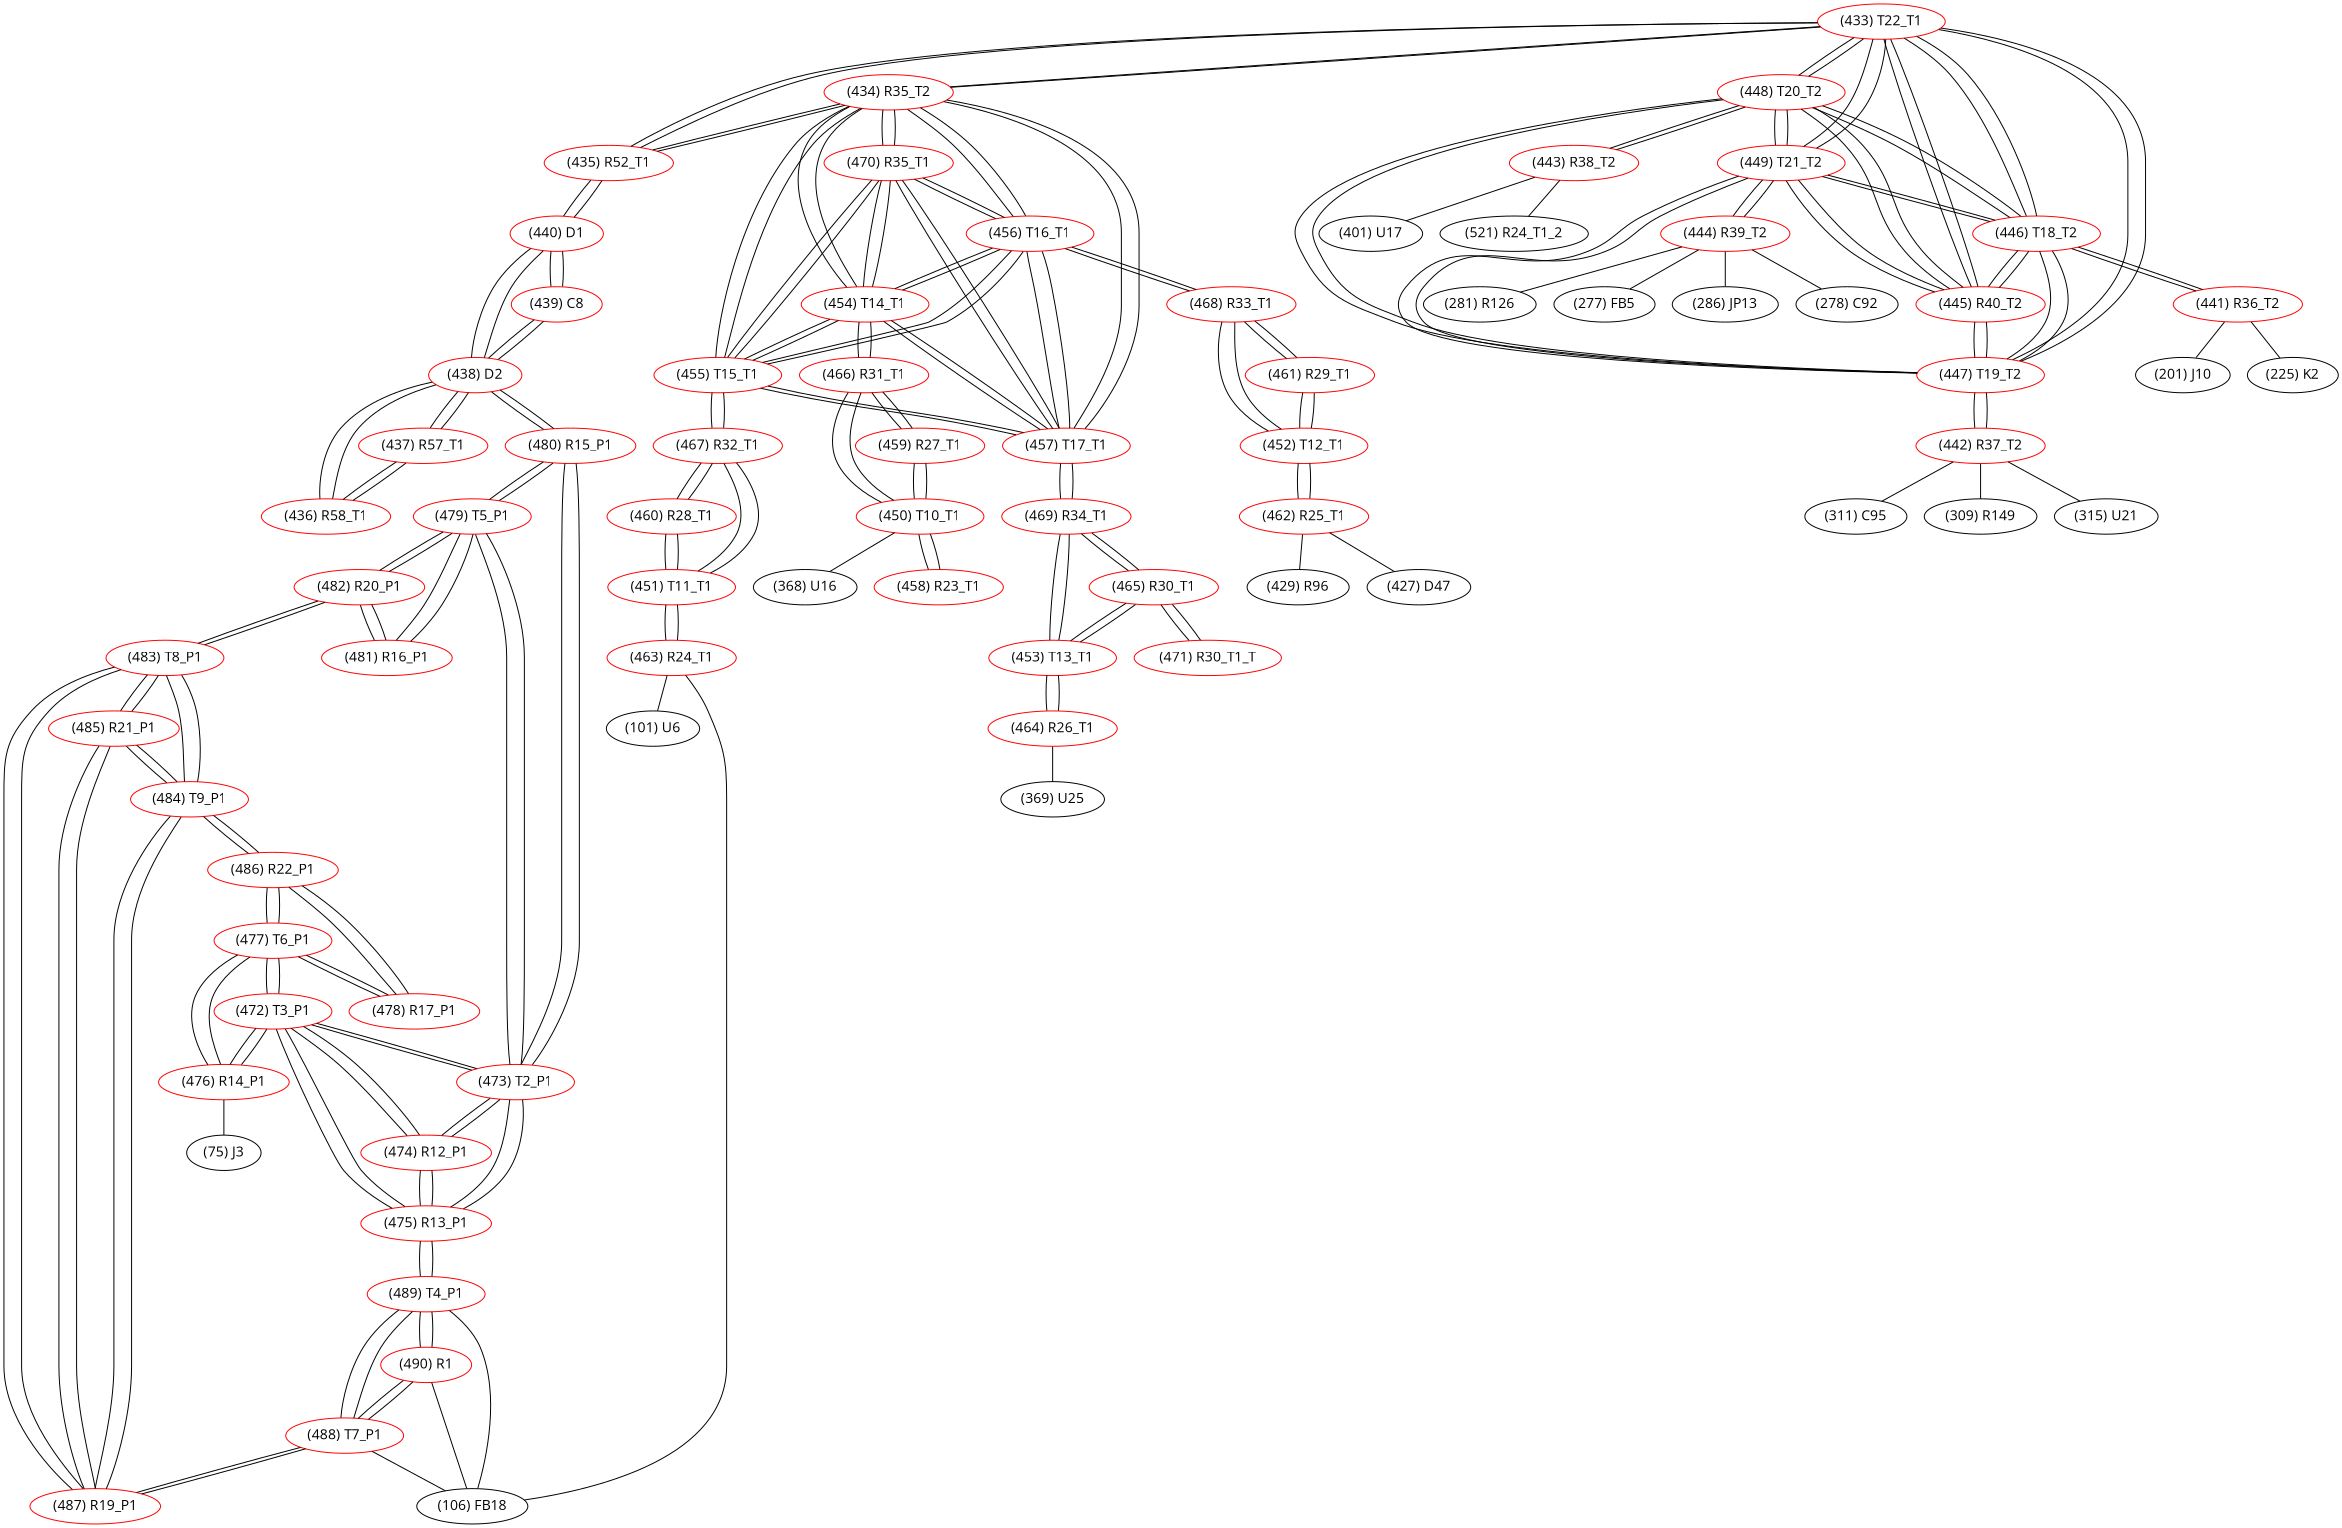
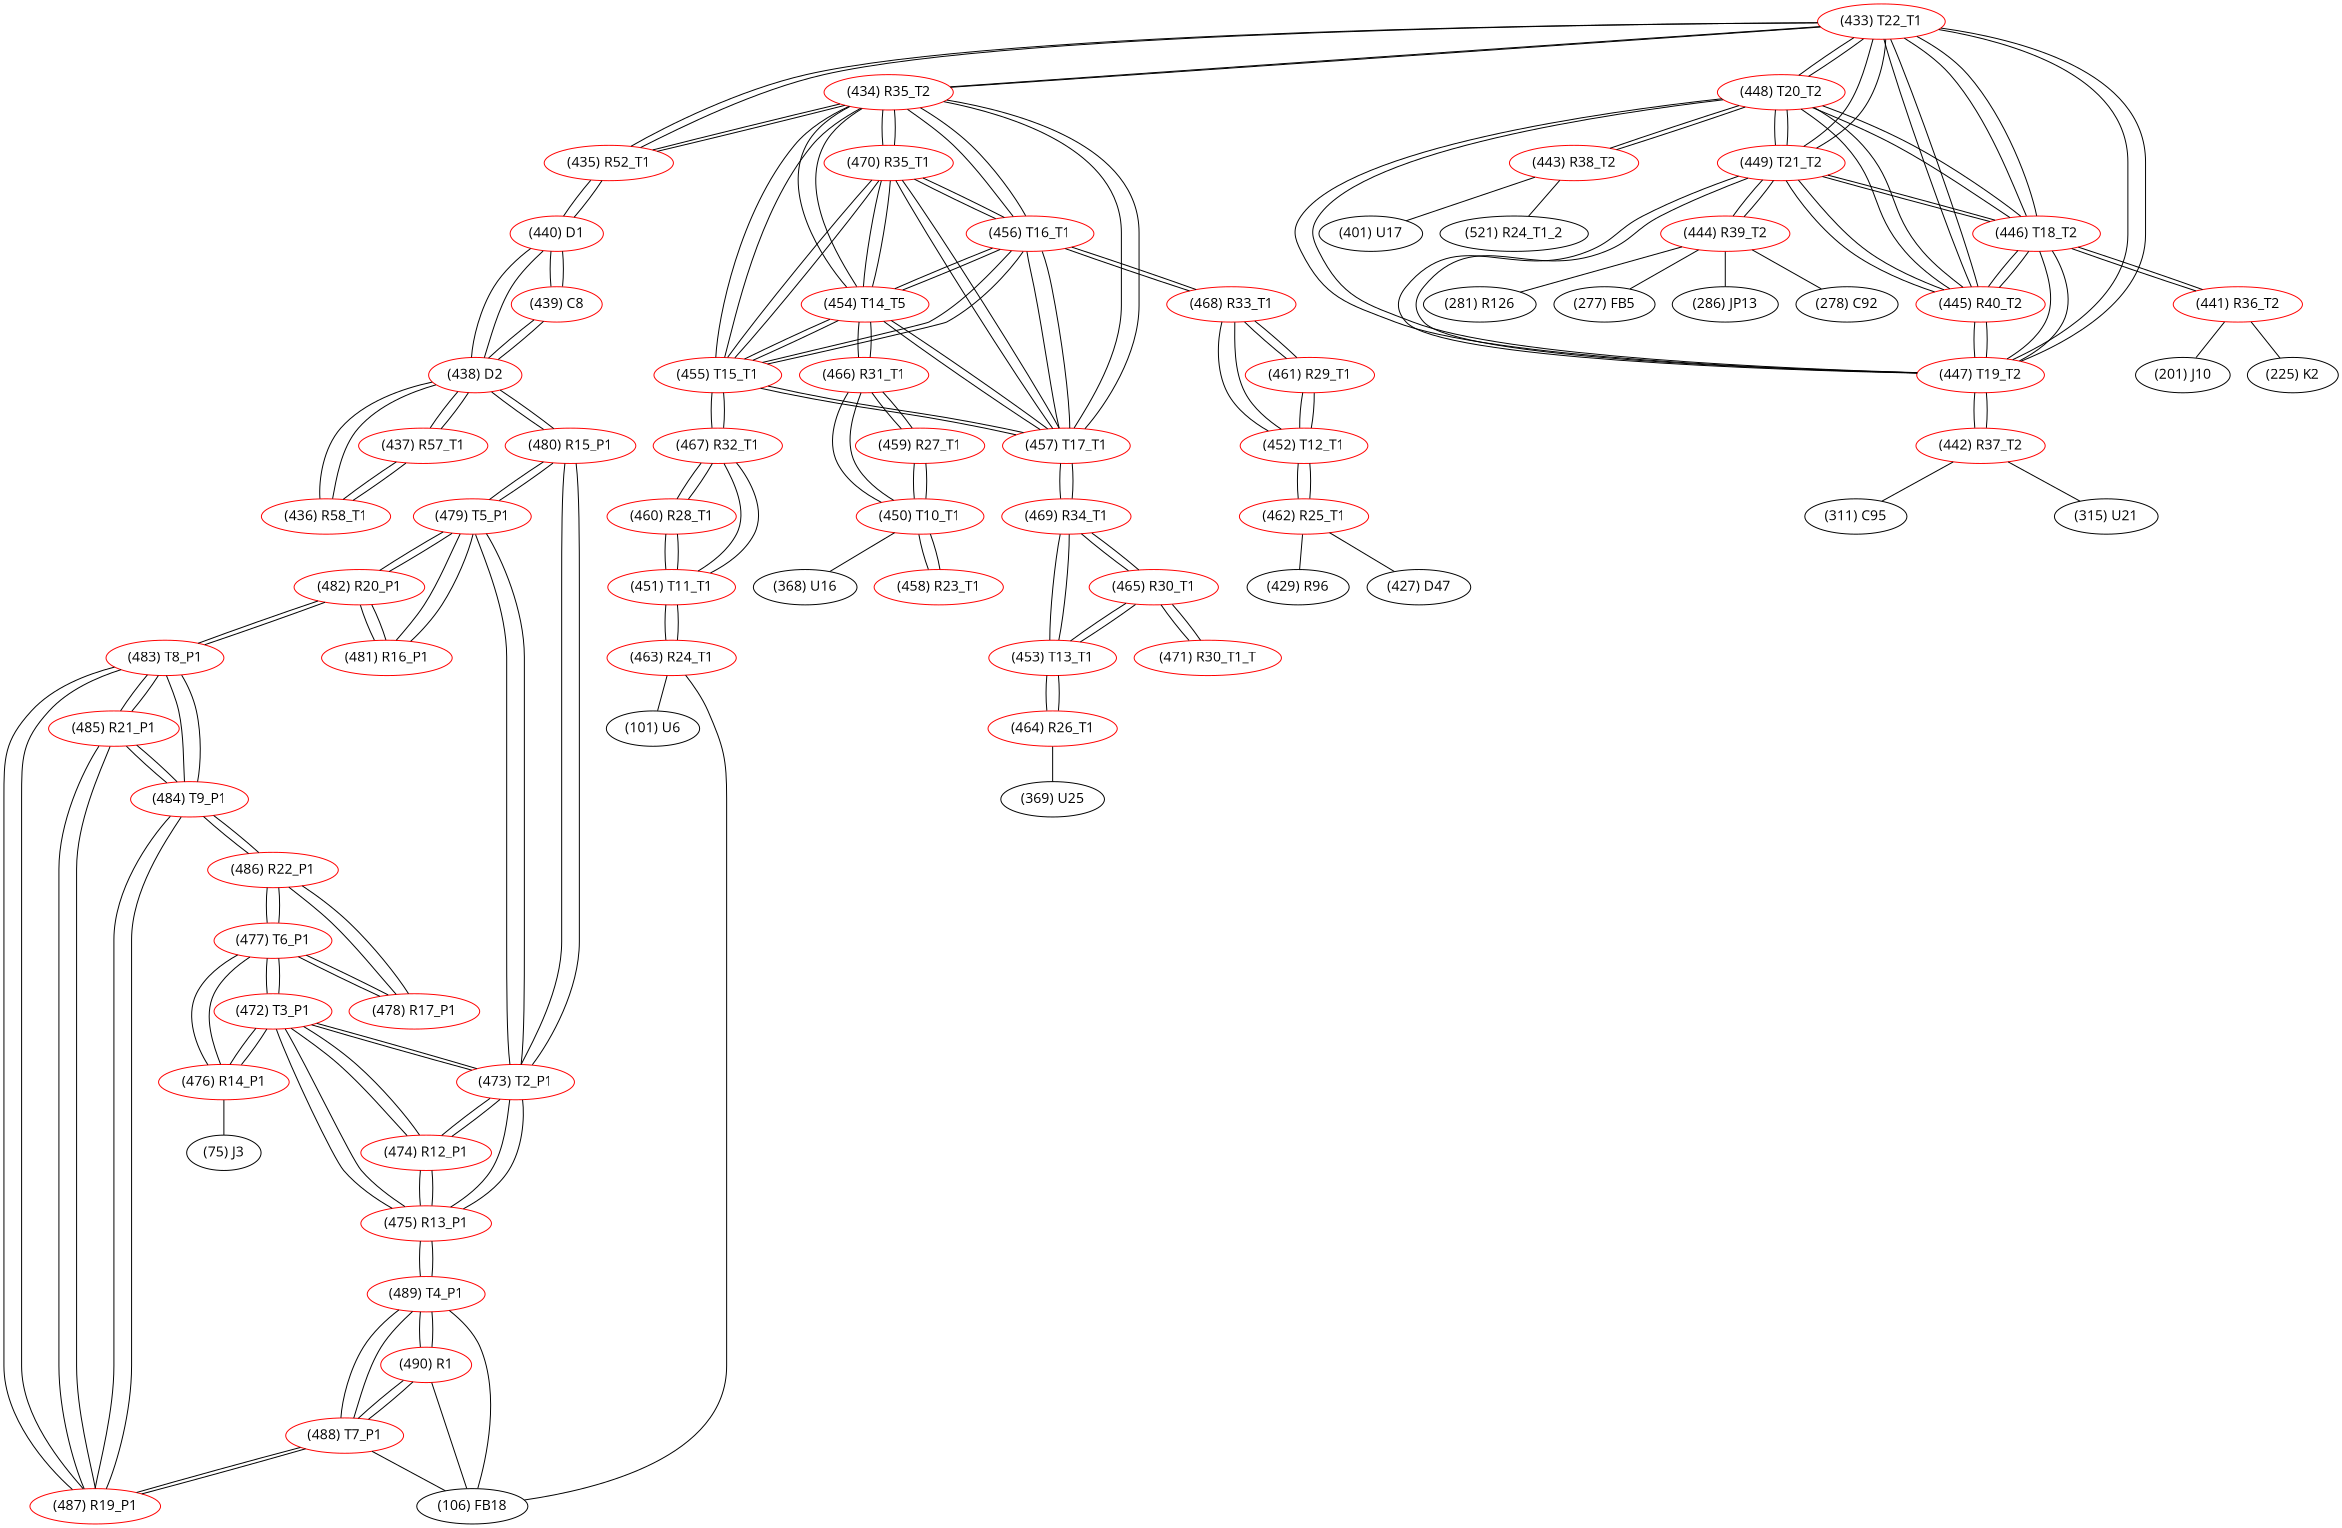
node "(454) T14_T1": label "(454) T14_T1" -> "(454) T14_T5"
node "(309) R149": removed
